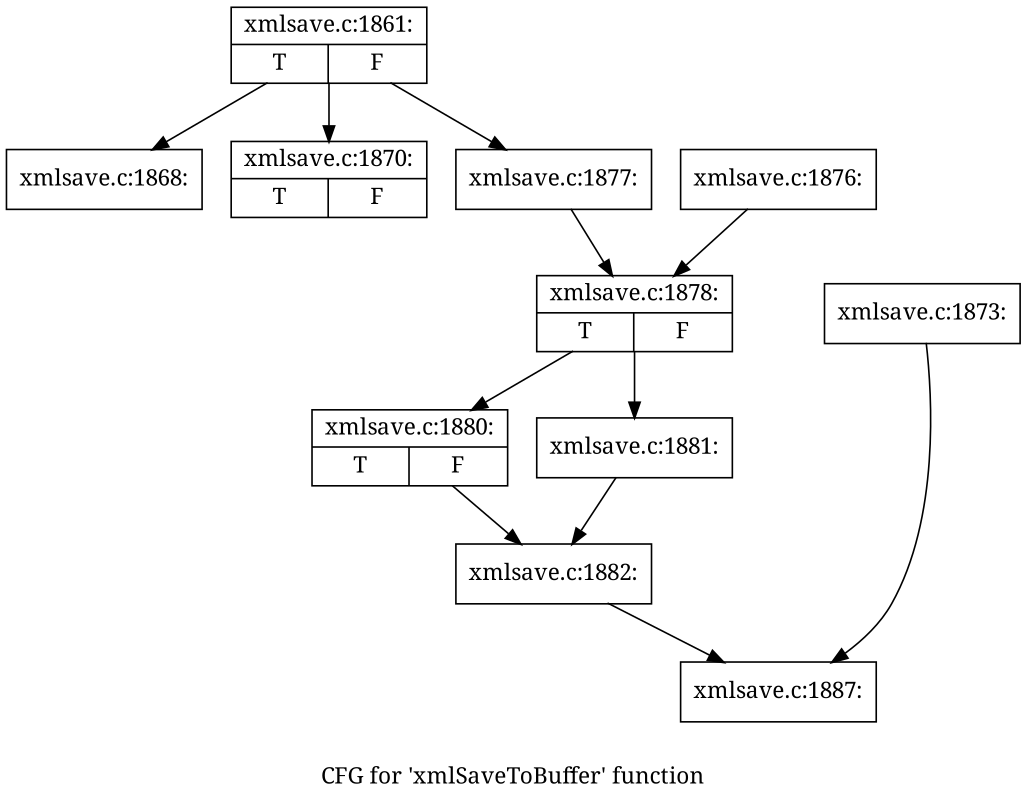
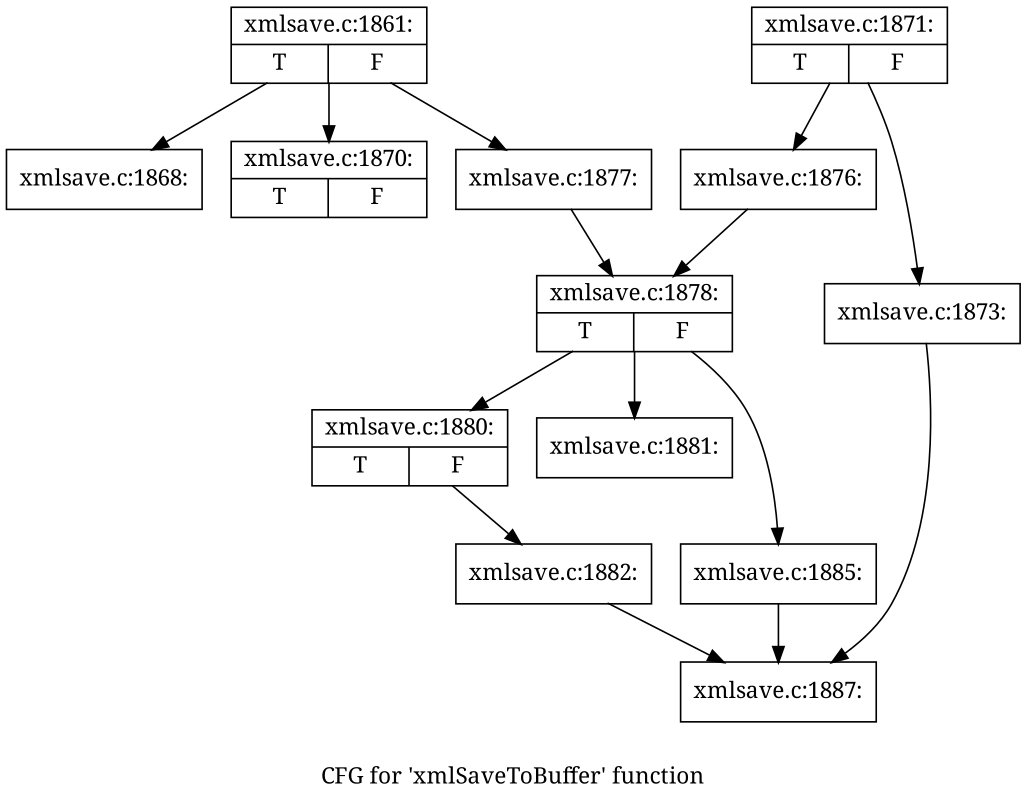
node "xmlsave.c:1871:": added
edge "xmlsave.c:1881:" -> "xmlsave.c:1882:": removed
node "xmlsave.c:1885:": added
